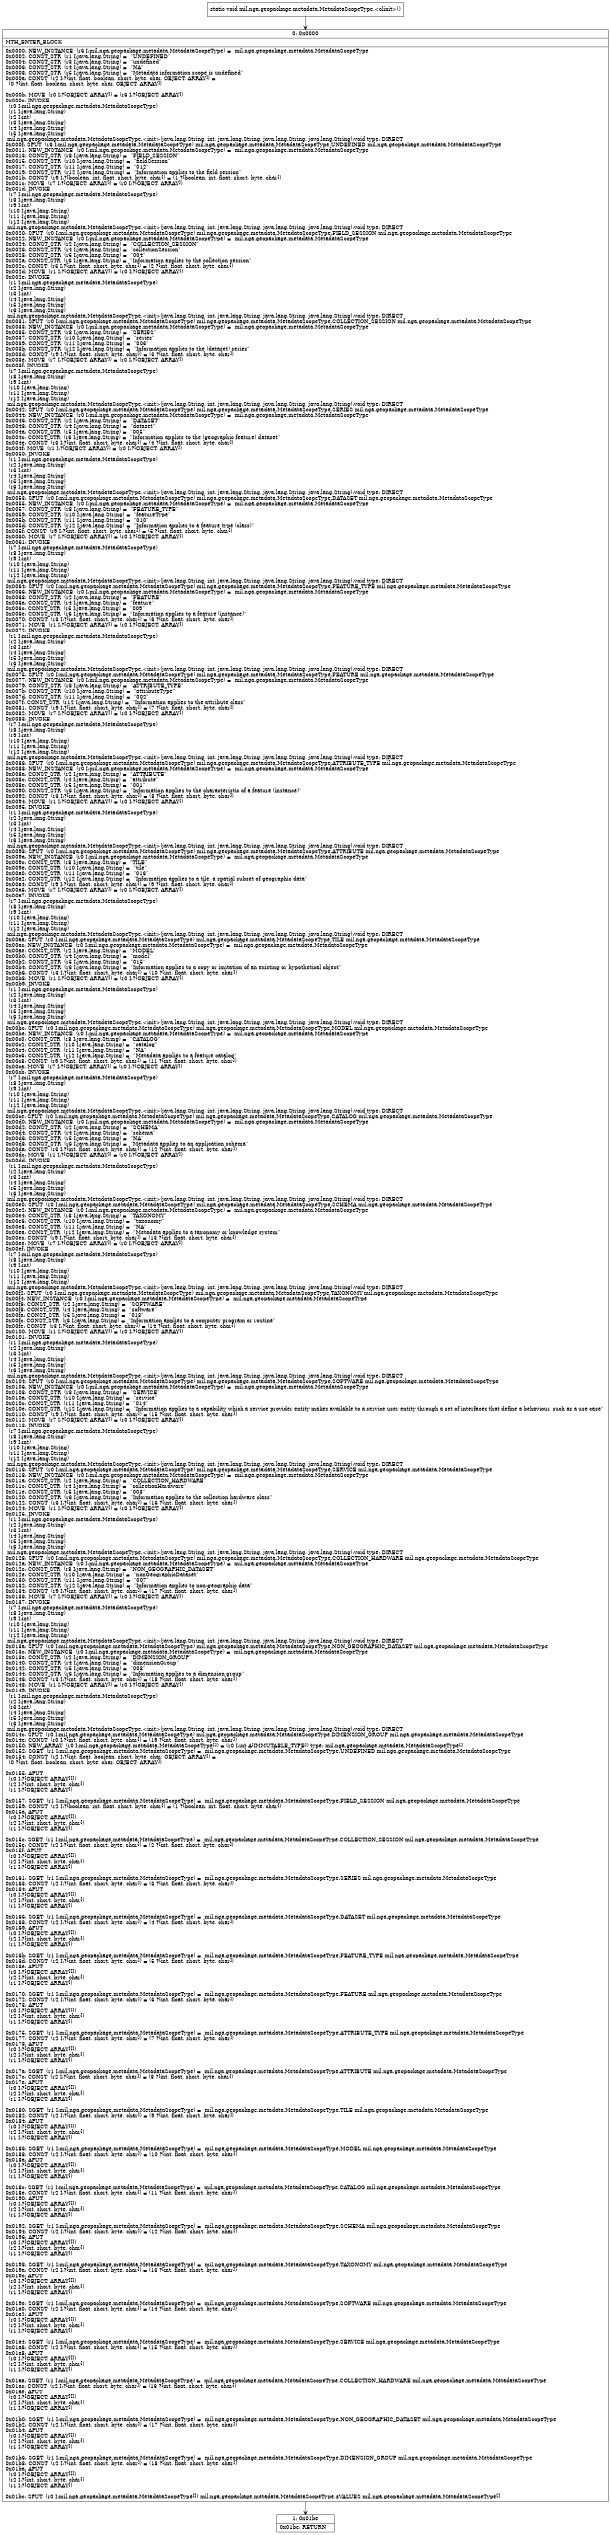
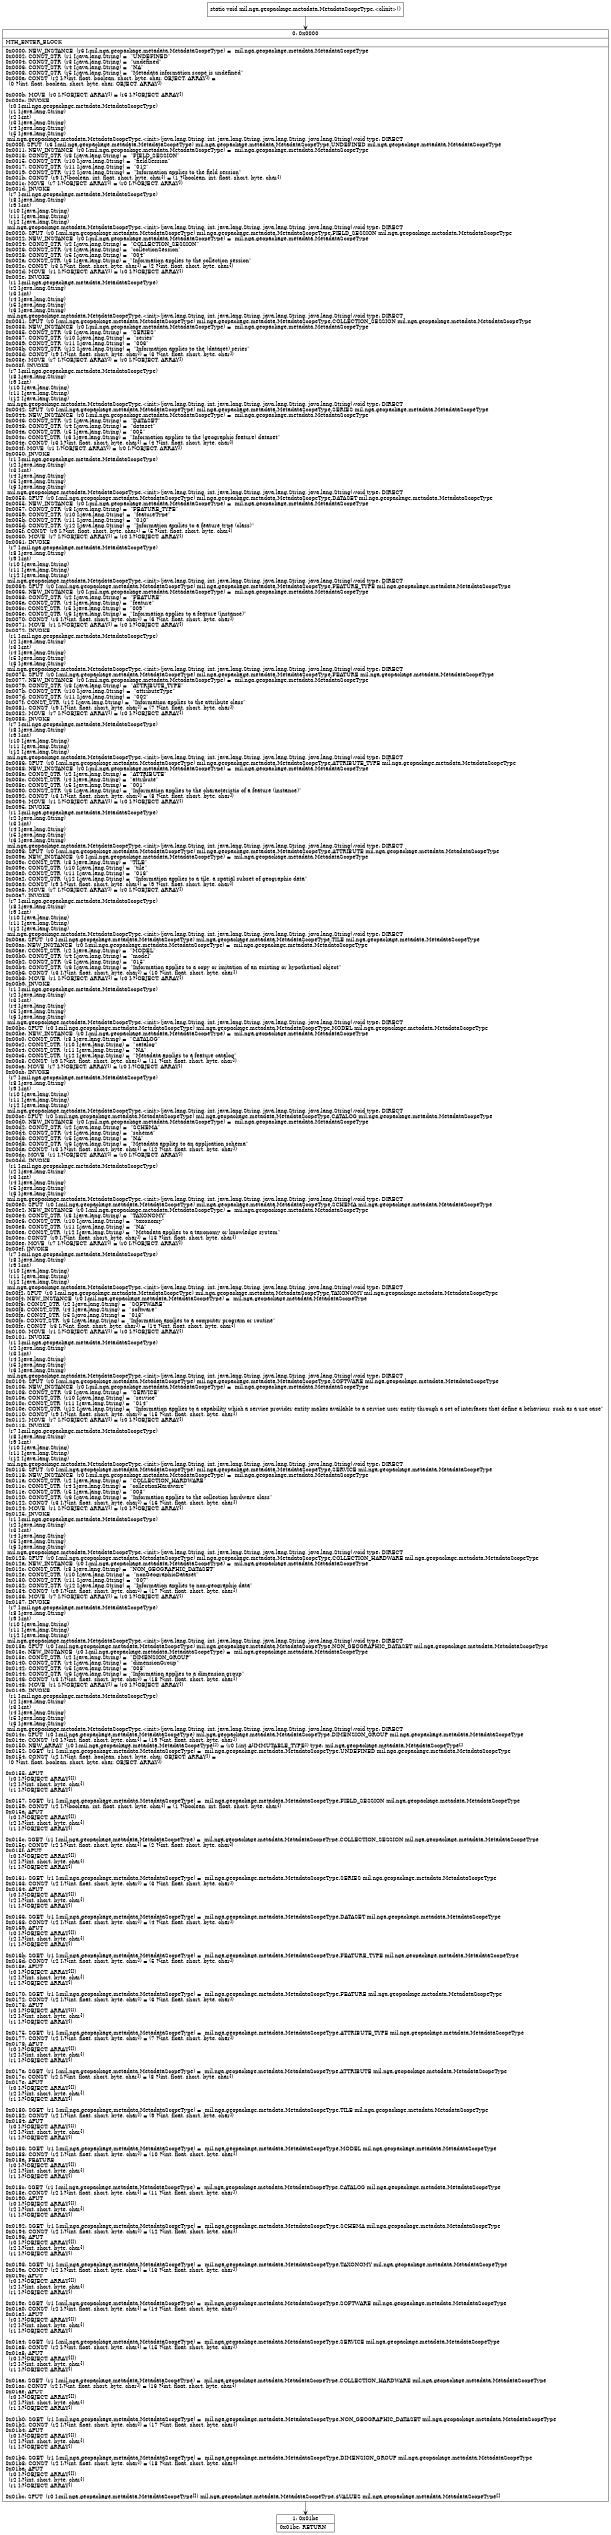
node "0: 0x0000": text "0x018a: APUT" -> "0x018a: FEATURE"
